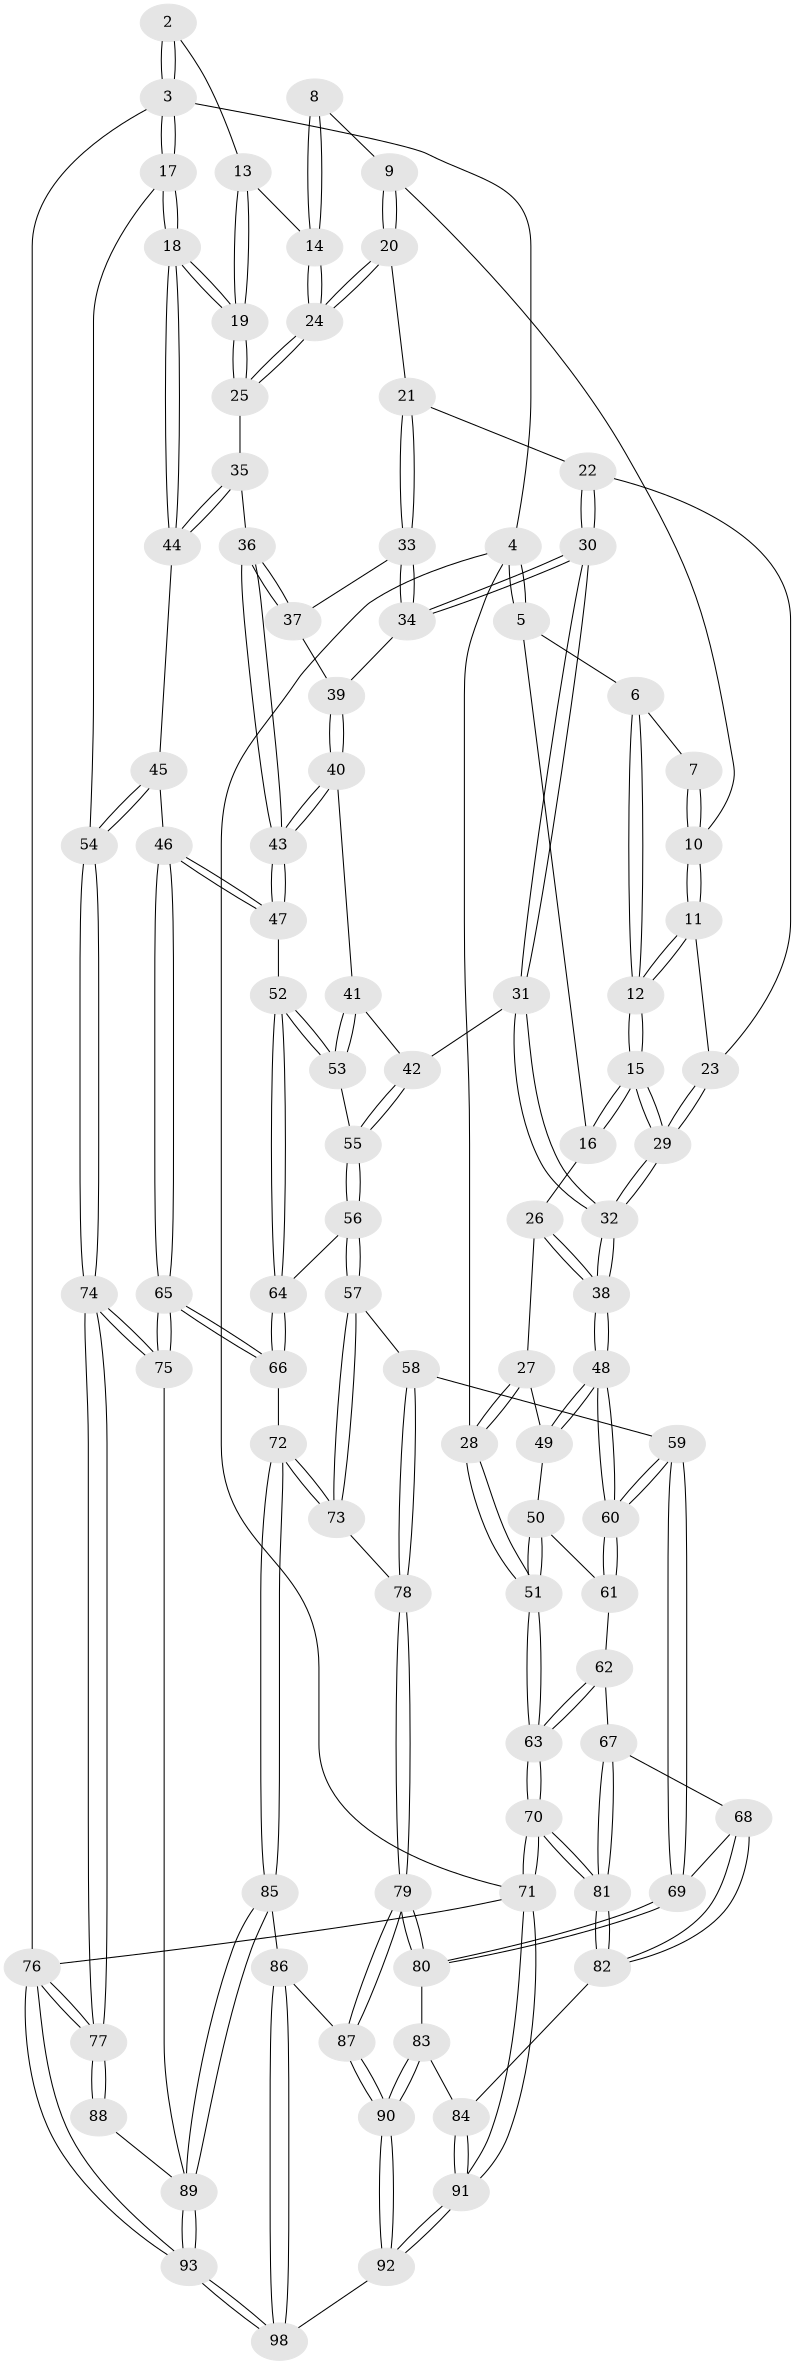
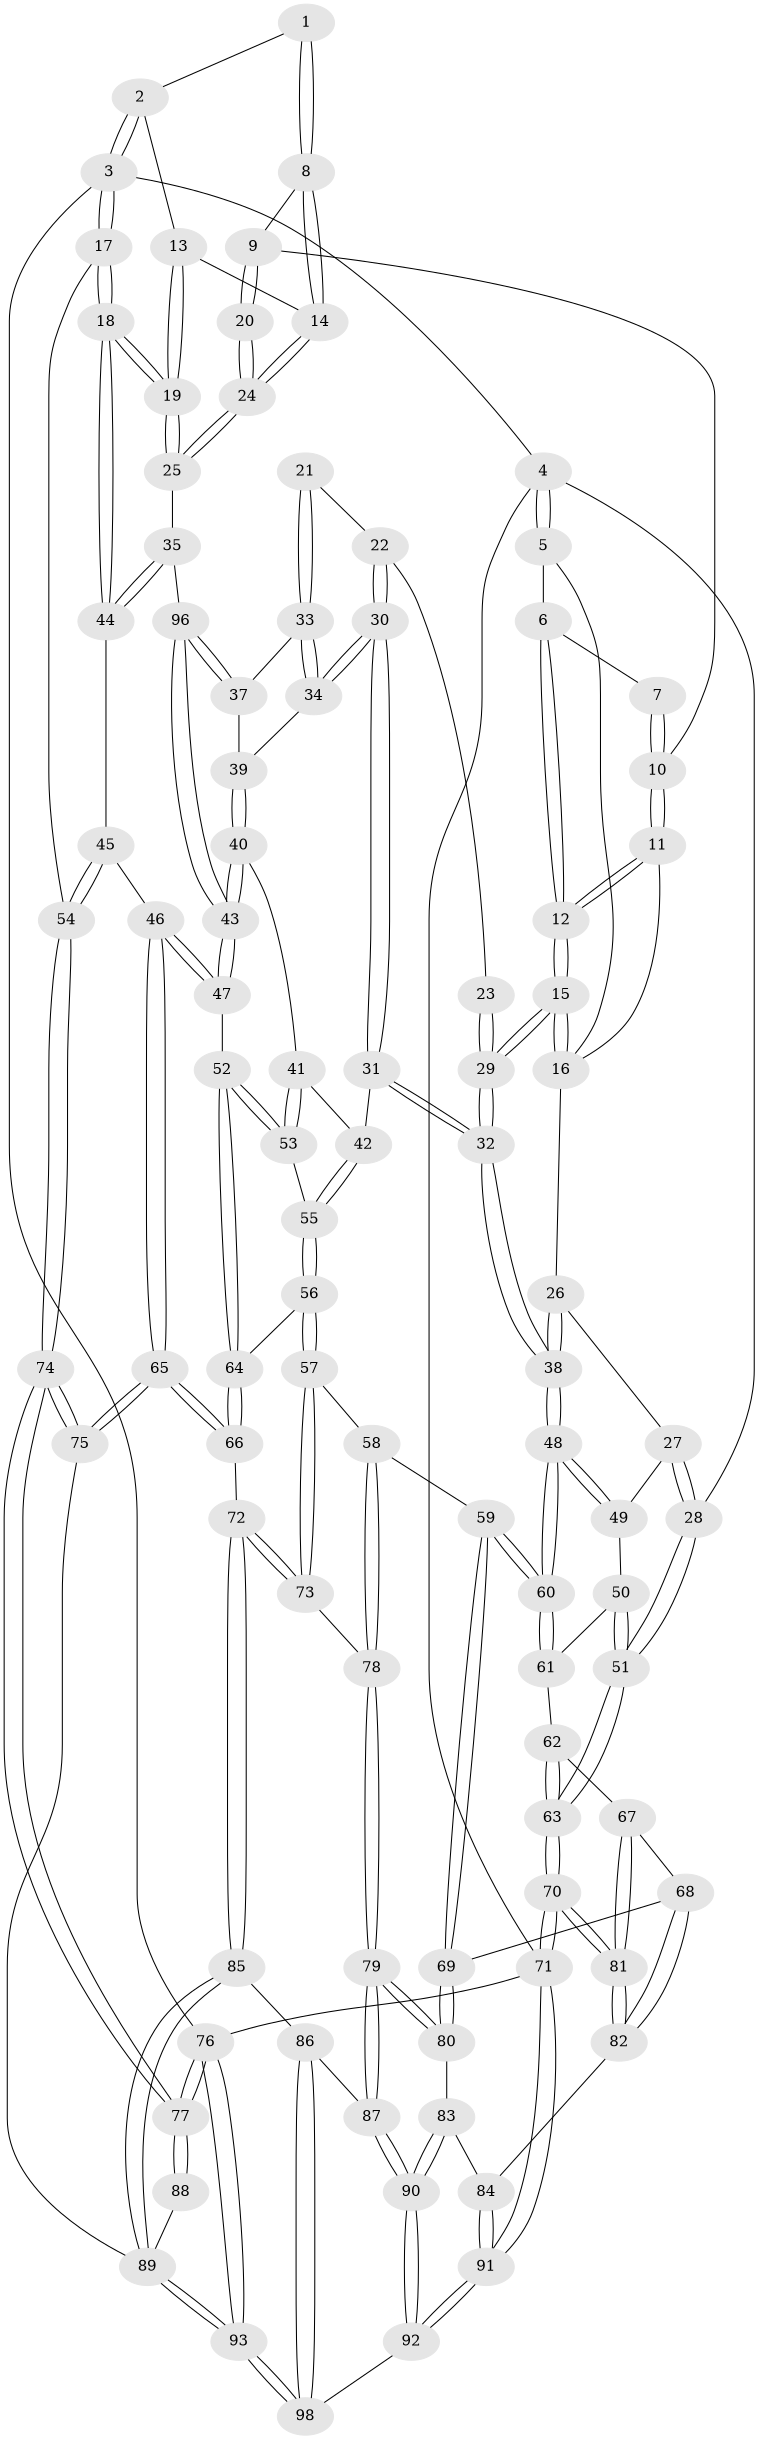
node "1": added
edge "20" -- "21": removed
node "36": label "36" -> "96"
edge "11" -- "23": now "11" -- "16"
